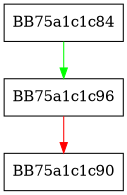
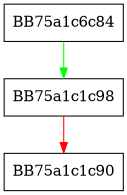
node "BB75a1c1c84": label "BB75a1c1c84" -> "BB75a1c6c84"
node "BB75a1c1c96": label "BB75a1c1c96" -> "BB75a1c1c98"
